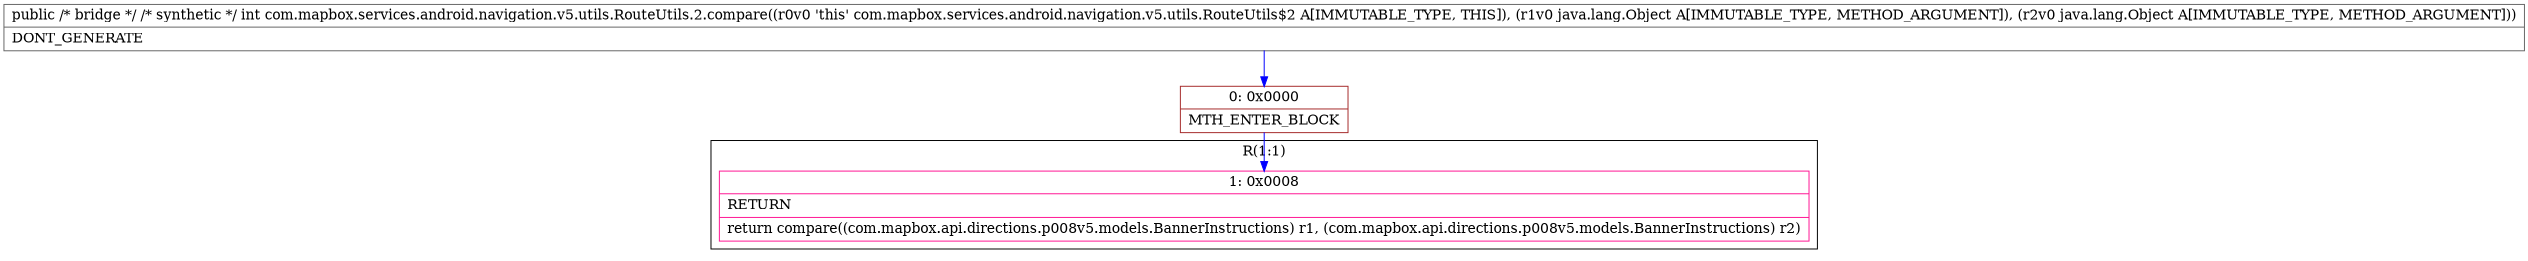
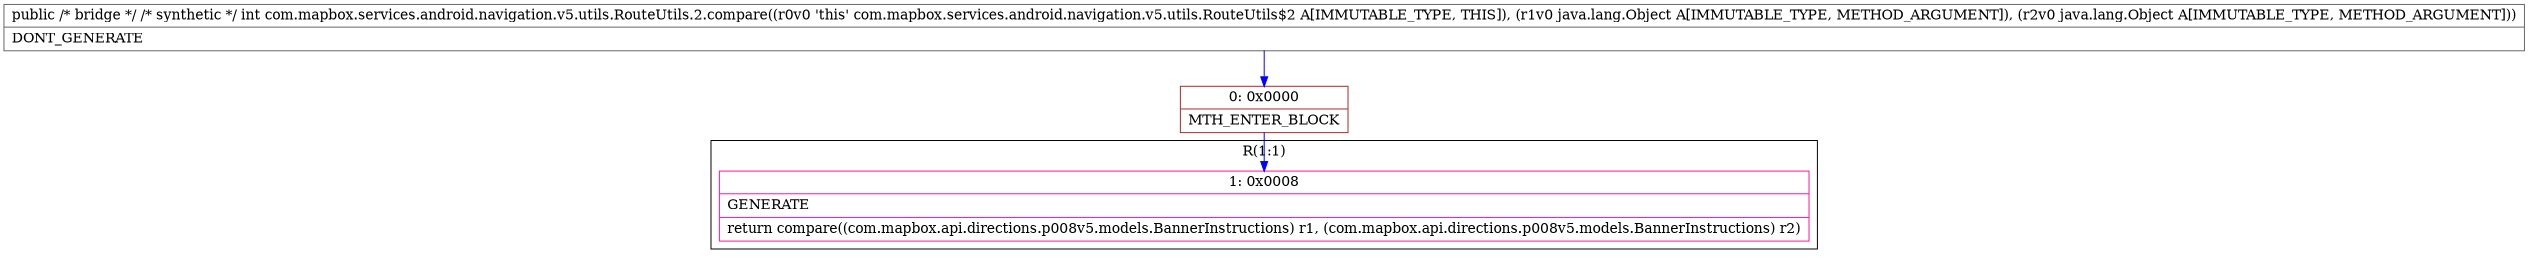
node "1: 0x0008": text "RETURN" -> "GENERATE"
